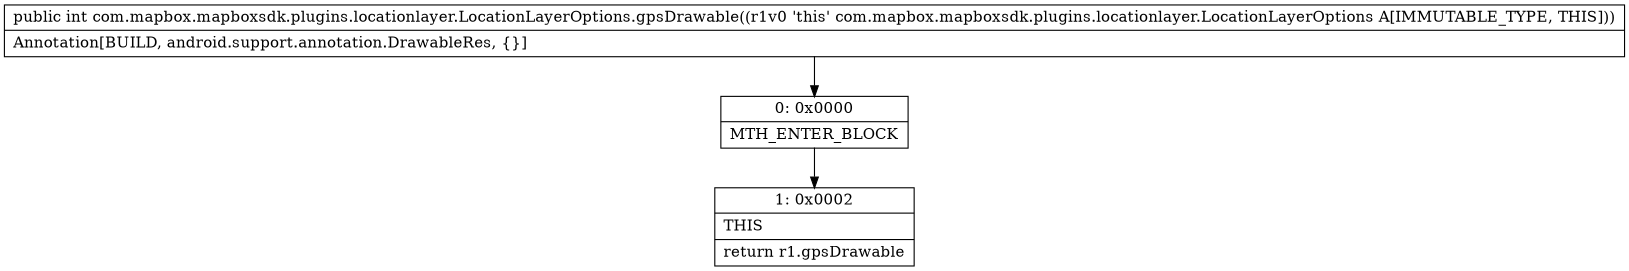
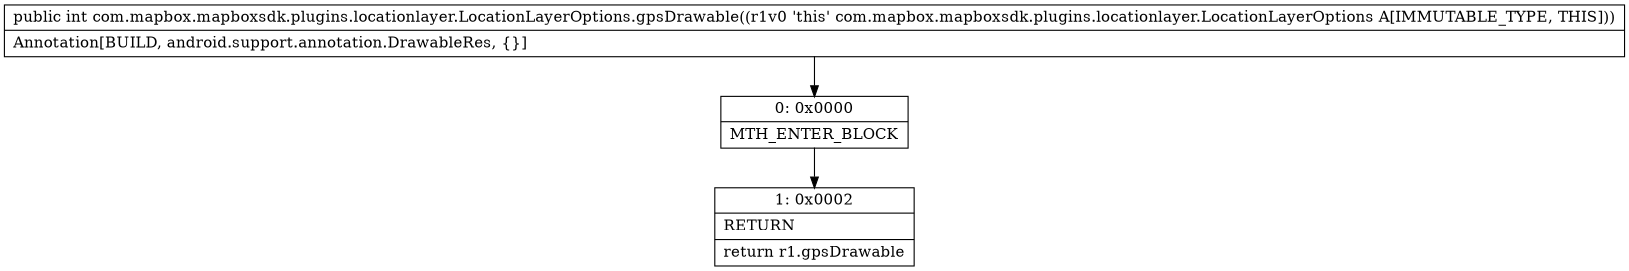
node "1: 0x0002": text "THIS" -> "RETURN"
